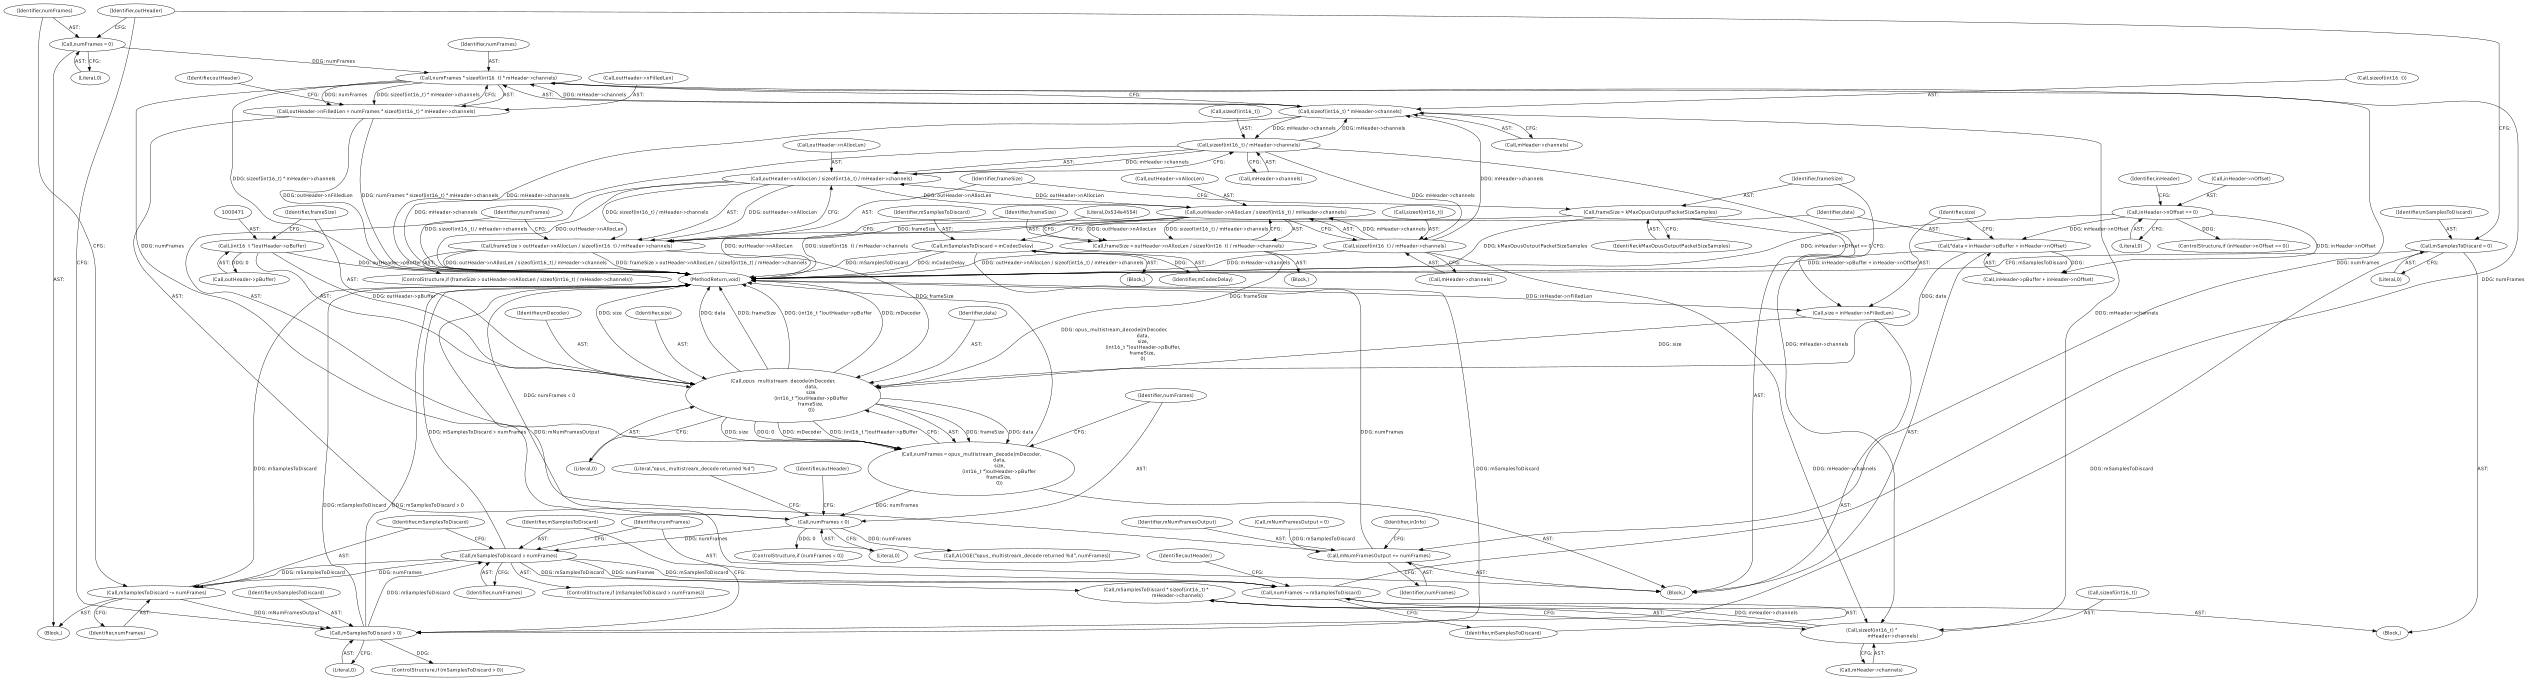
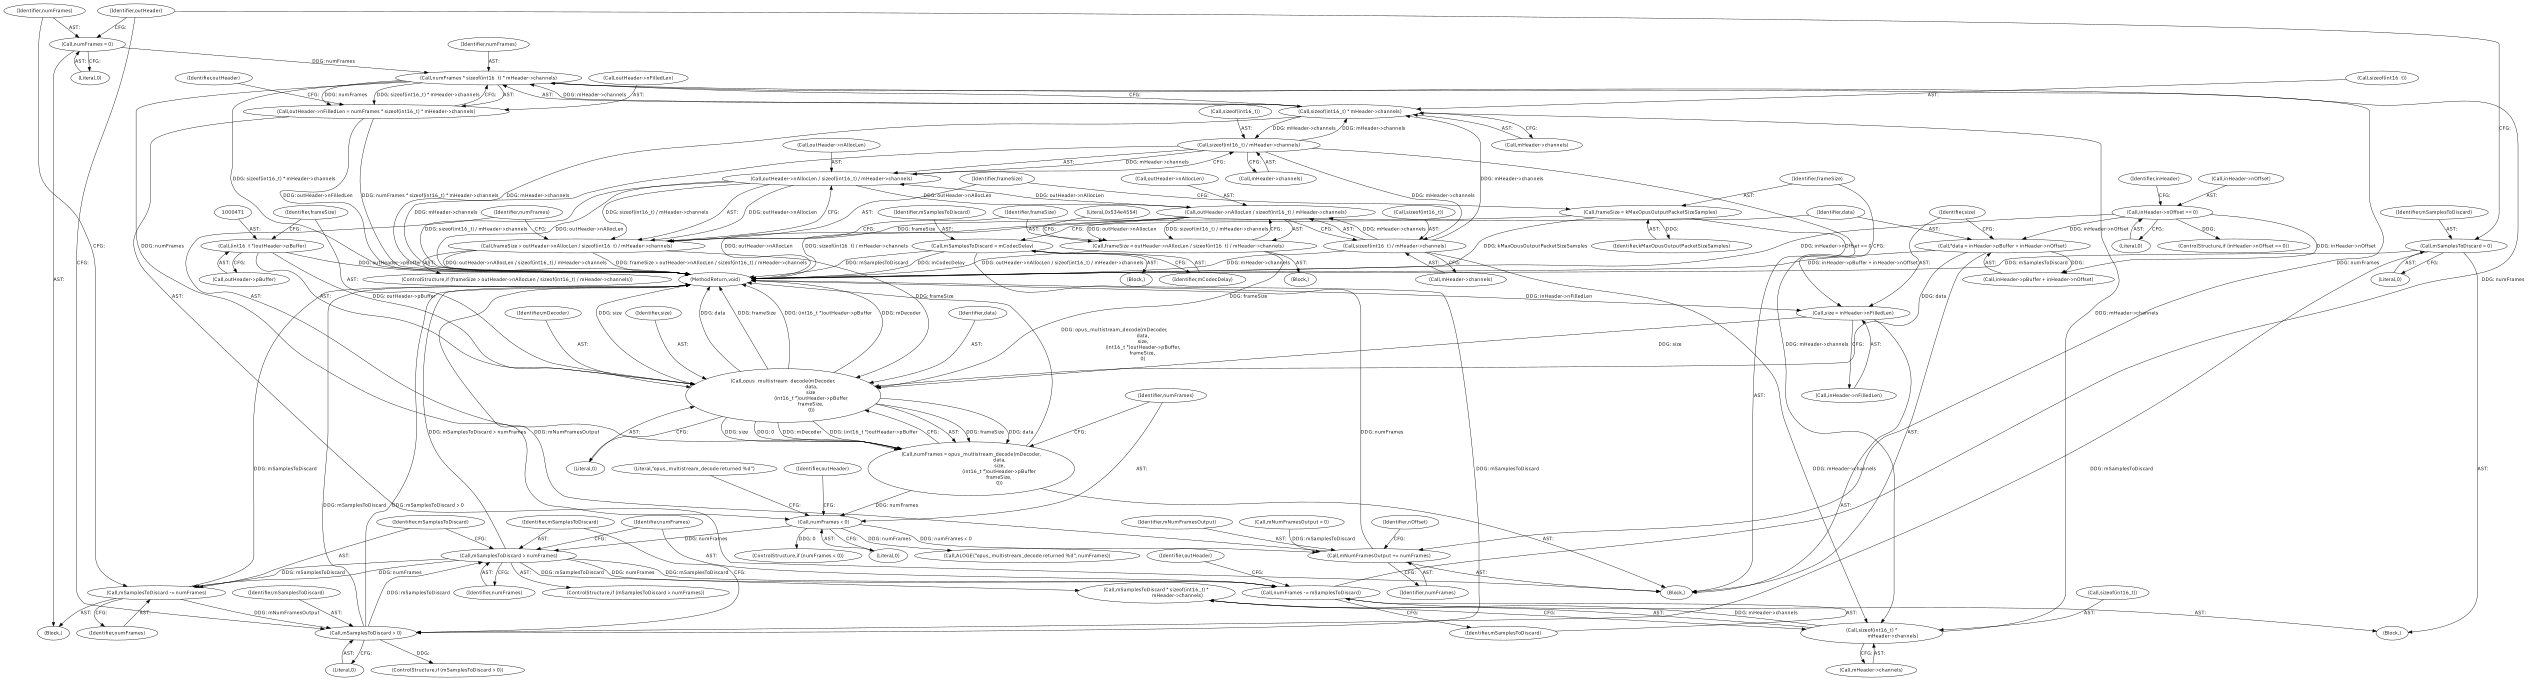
edge "(Call,frameSize = kMaxOpusOutputPacketSizeSamples)" -> "(Identifier,kMaxOpusOutputPacketSizeSamples)": label "CFG: " -> "DDG: "
edge "(Call,(int16_t *)outHeader->pBuffer)" -> "(Call,outHeader->pBuffer)": label "DDG: 0" -> "CFG: "
edge "(Call,mSamplesToDiscard = mCodecDelay)" -> "(Identifier,mCodecDelay)": label "DDG: " -> "CFG: "
edge "(Call,mSamplesToDiscard = 0)" -> "(MethodReturn,void)": label "CFG: mSamplesToDiscard" -> "DDG: mSamplesToDiscard"
node "(Call,inHeader->nFilledLen)": added
edge "(Call,numFrames < 0)" -> "(MethodReturn,void)": now "(Call,numFrames < 0)" -> "(Call,mNumFramesOutput += numFrames)"
node "(Identifier,inInfo)": label "(Identifier,inInfo)" -> "(Identifier,nOffset)"
